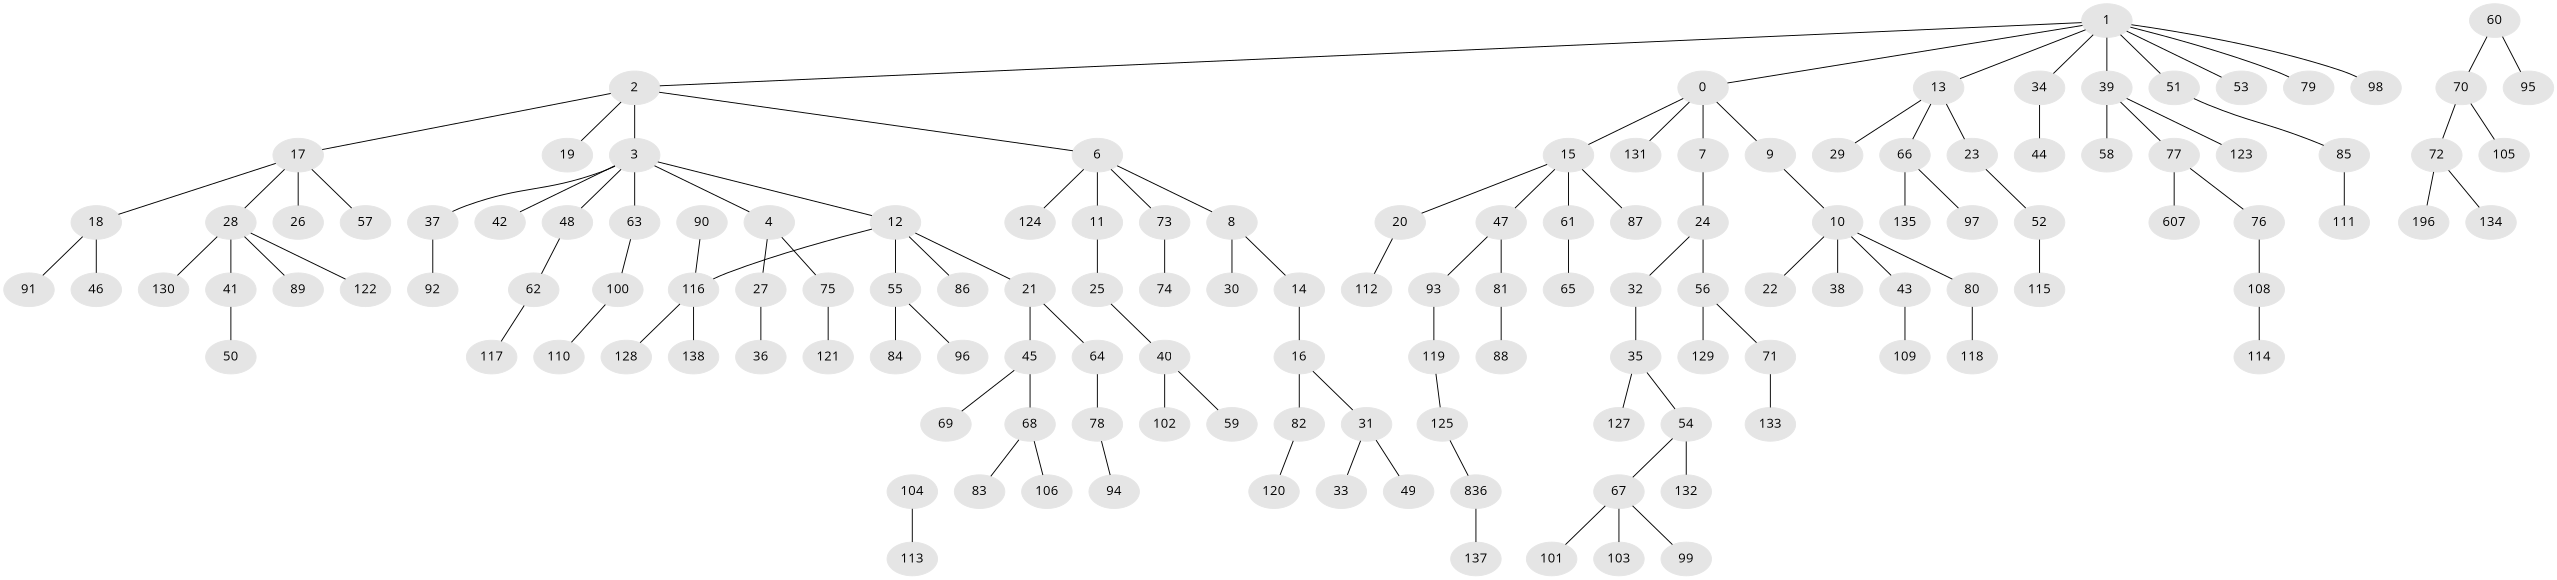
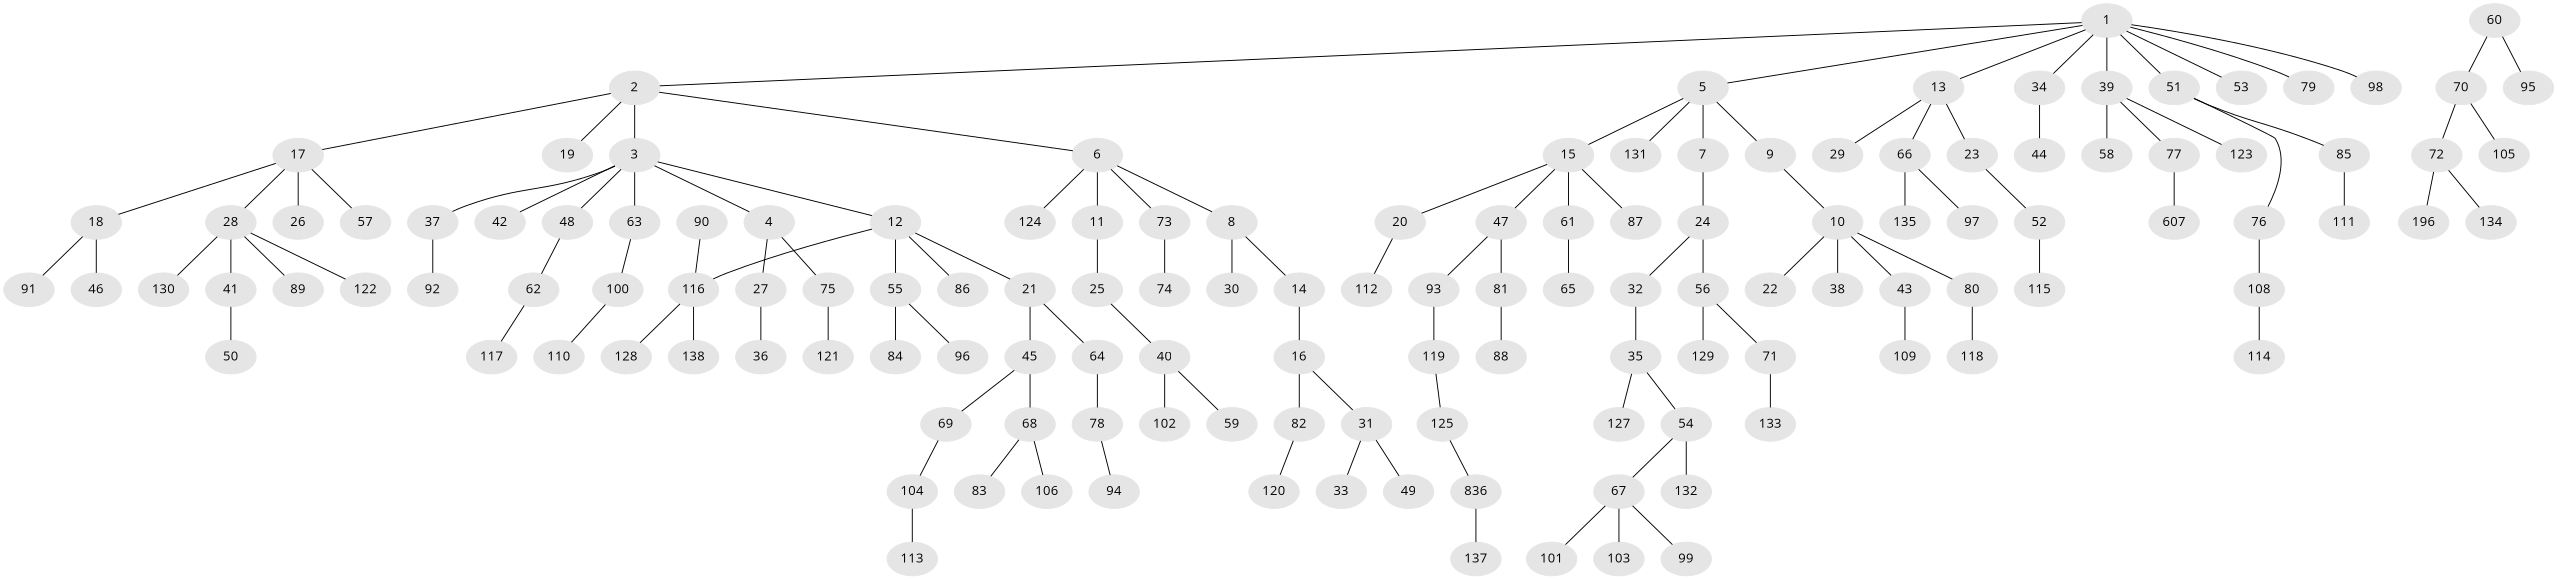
node "0": label "0" -> "5"
edge "77" -- "76": now "51" -- "76"
edge "69" -- "104": added
